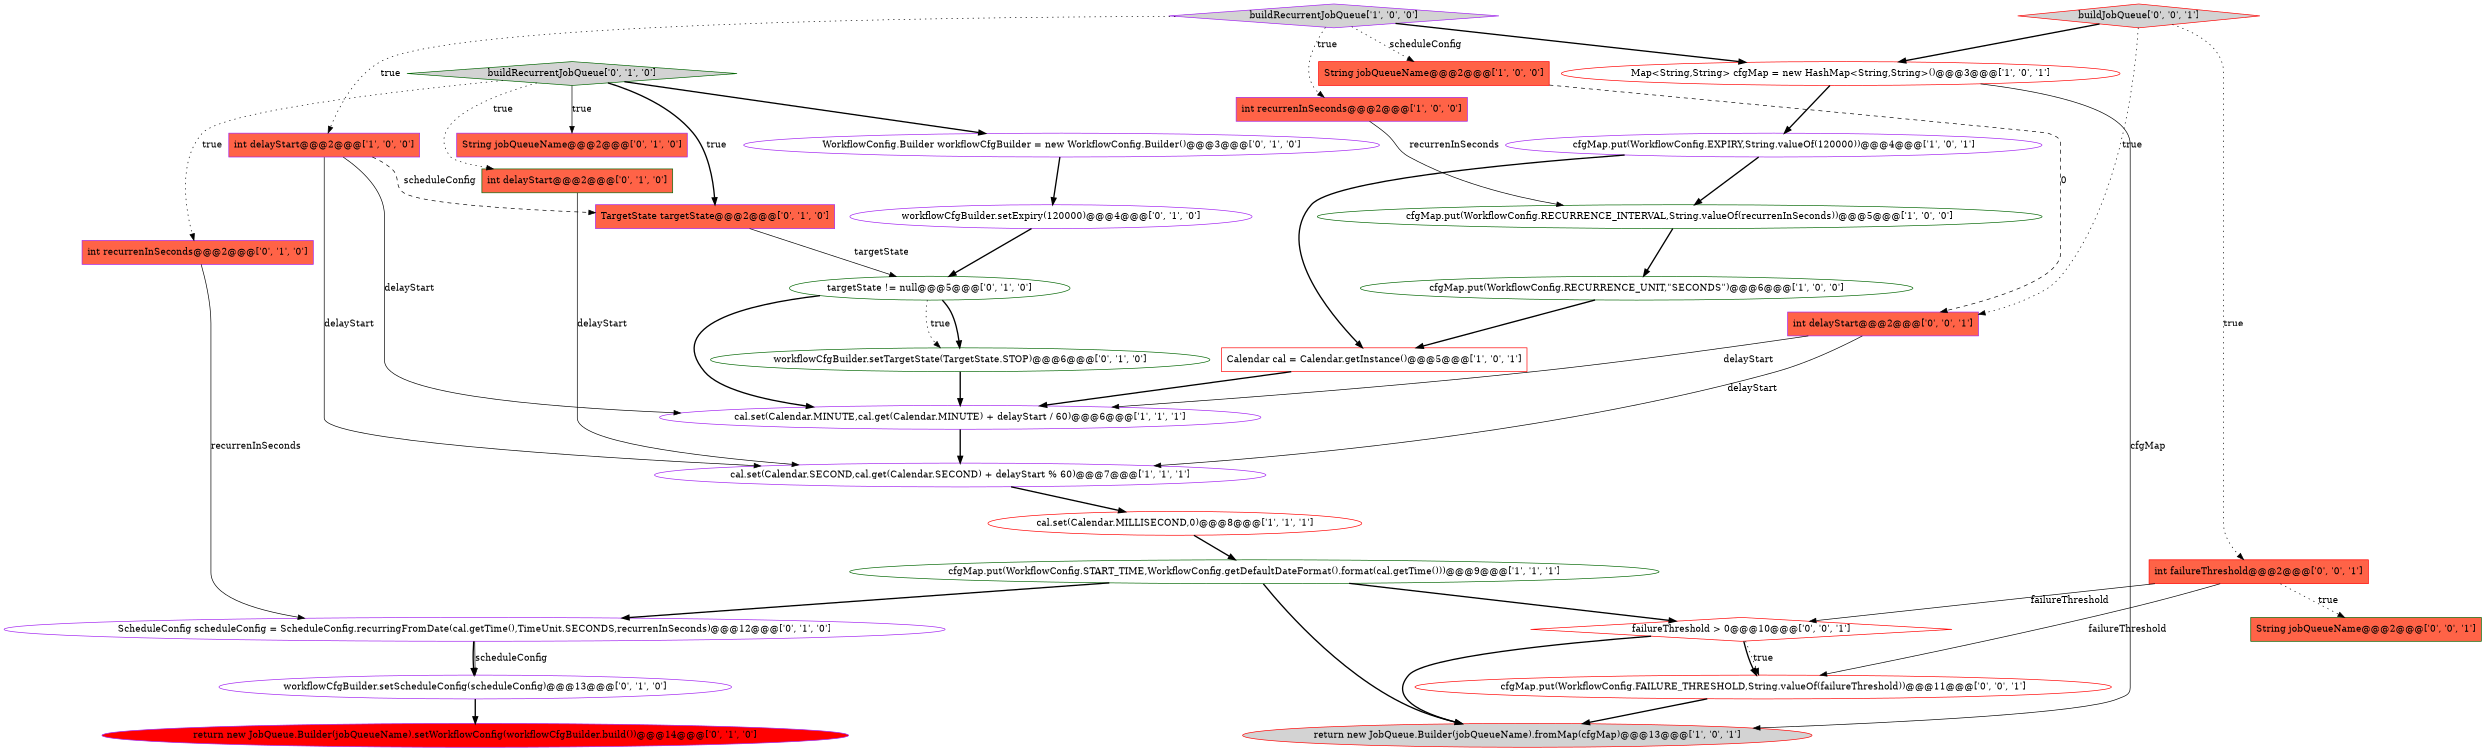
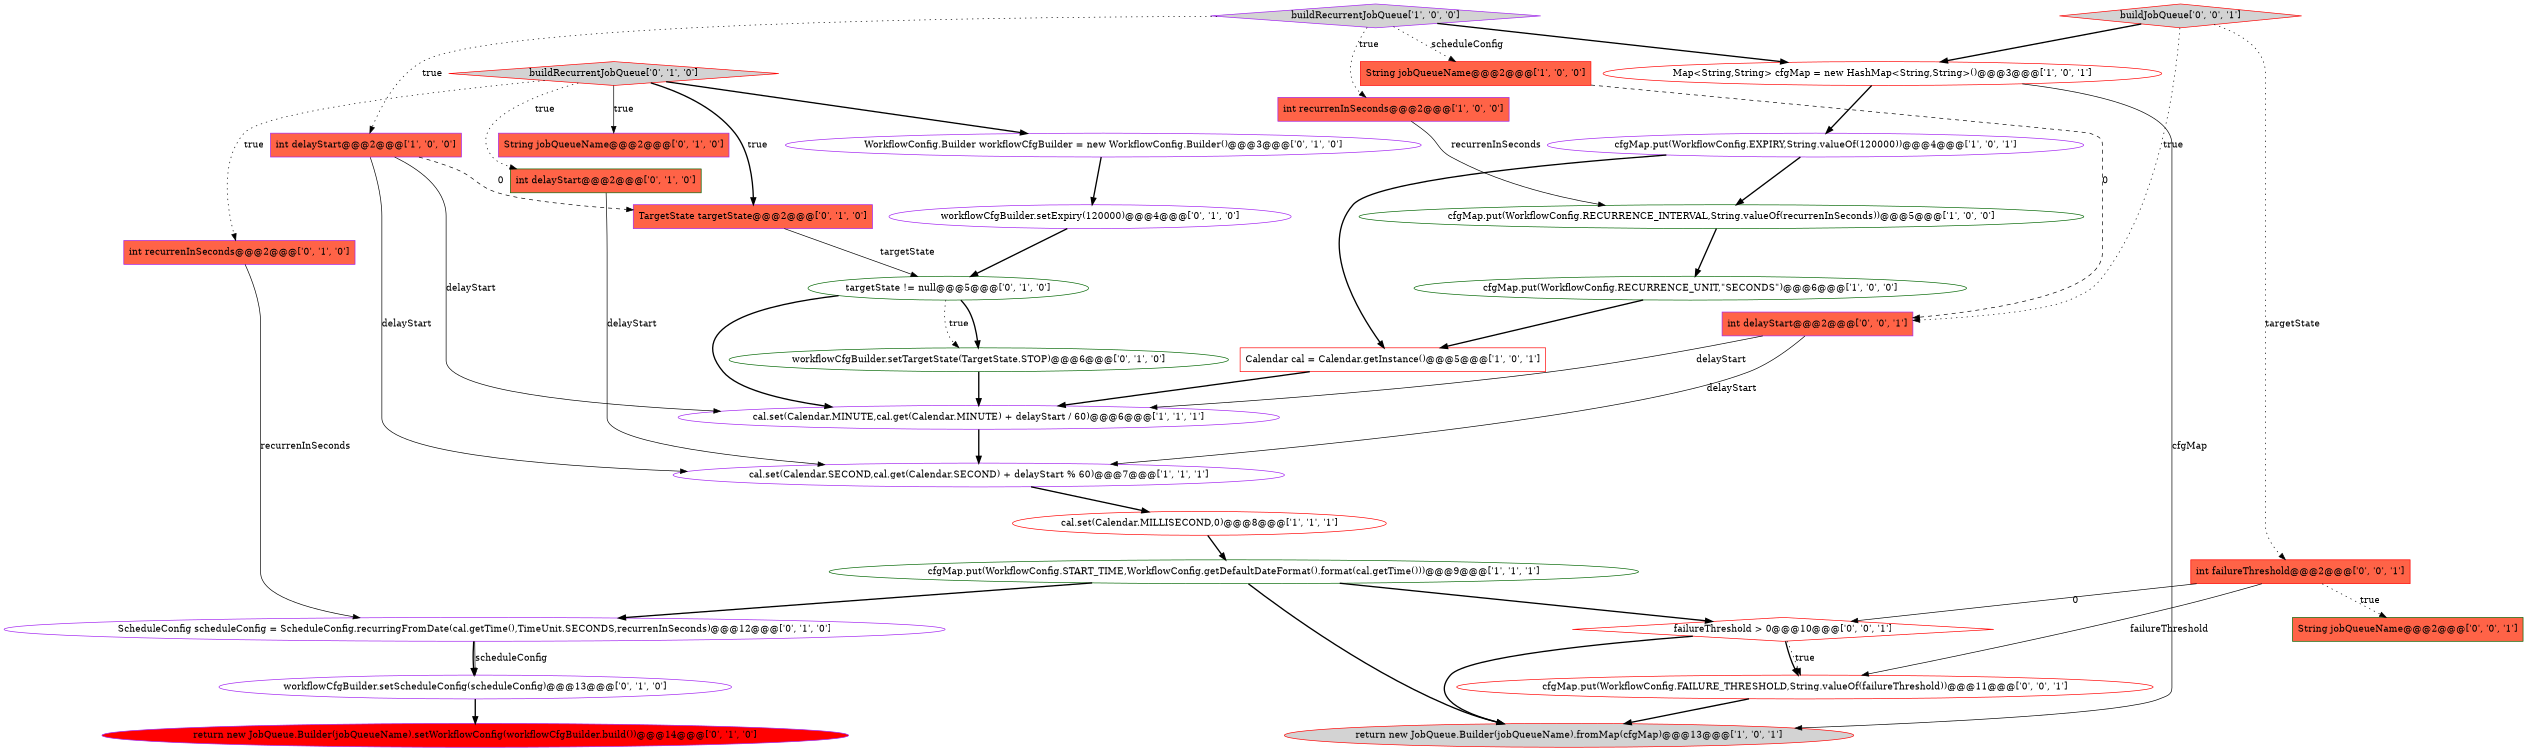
node "buildRecurrentJobQueue['0', '1', '0']": color darkgreen -> red
edge "int delayStart@@@2@@@['1', '0', '0']" -> "TargetState targetState@@@2@@@['0', '1', '0']": label "scheduleConfig" -> "0"
edge "buildJobQueue['0', '0', '1']" -> "int failureThreshold@@@2@@@['0', '0', '1']": label "true" -> "targetState"
edge "int failureThreshold@@@2@@@['0', '0', '1']" -> "failureThreshold > 0@@@10@@@['0', '0', '1']": label "failureThreshold" -> "0"
